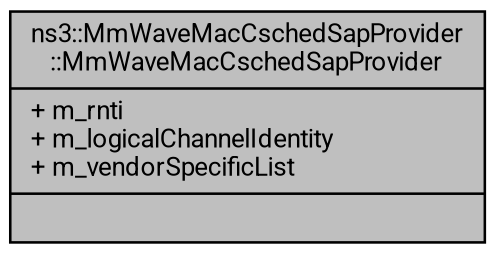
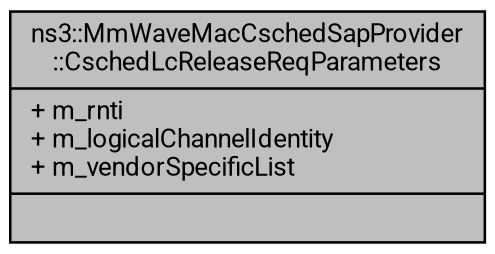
node "ns3::MmWaveMacCschedSapProvider": text "::MmWaveMacCschedSapProvider" -> "::CschedLcReleaseReqParameters"
